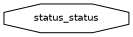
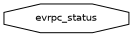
node "status_status": label "status_status" -> "evrpc_status"
